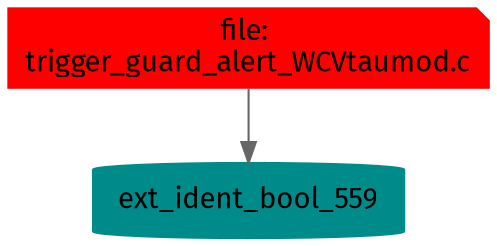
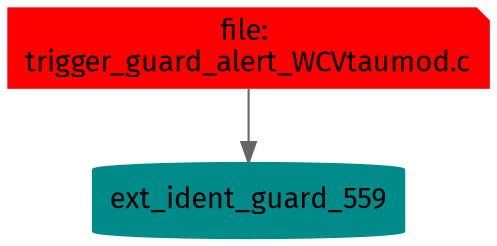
node "ext_ident_bool_559": label "ext_ident_bool_559" -> "ext_ident_guard_559"
